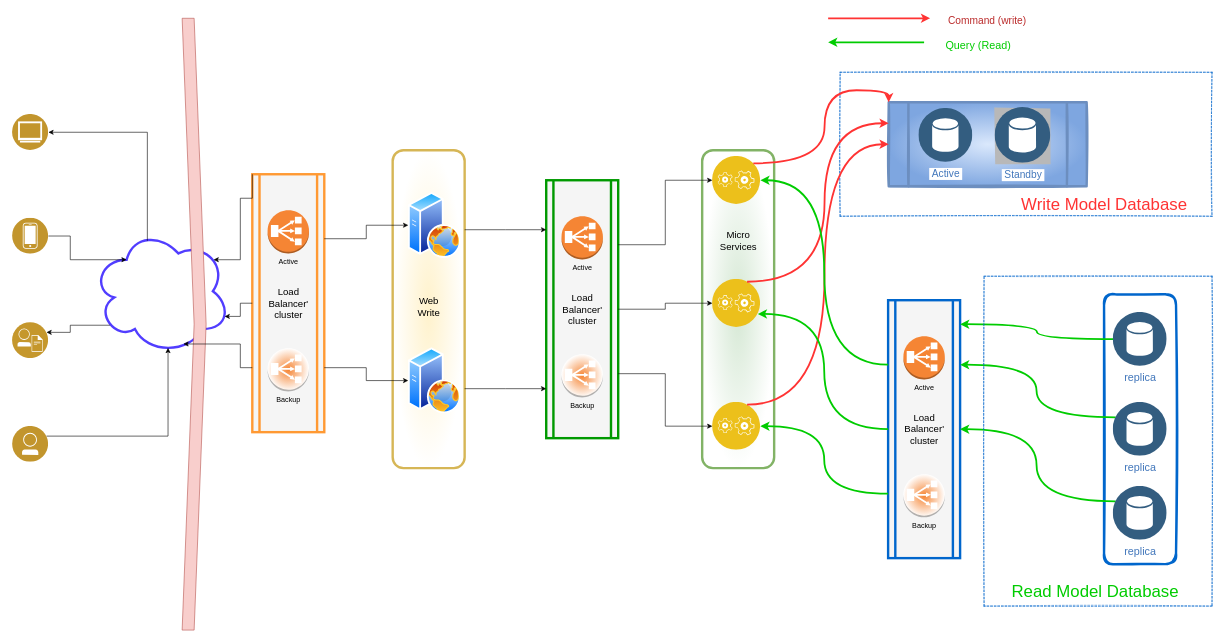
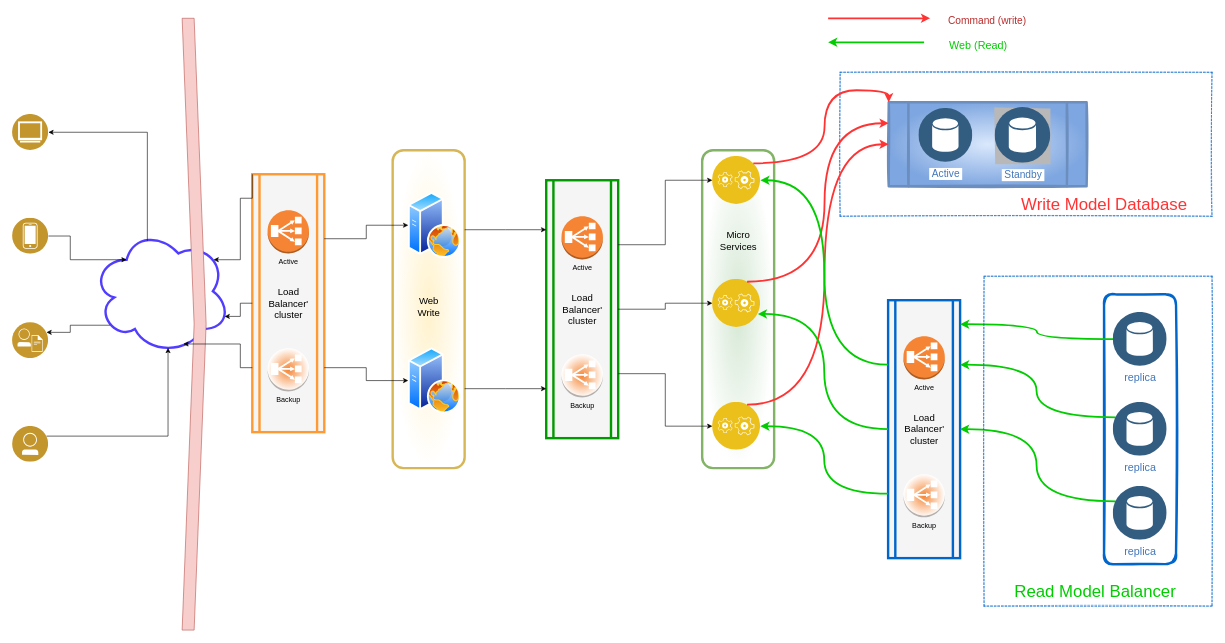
node "Query (Read)": label "Query (Read)" -> "Web (Read)"
node "Read Model Database": label "Read Model Database" -> "Read Model Balancer"
